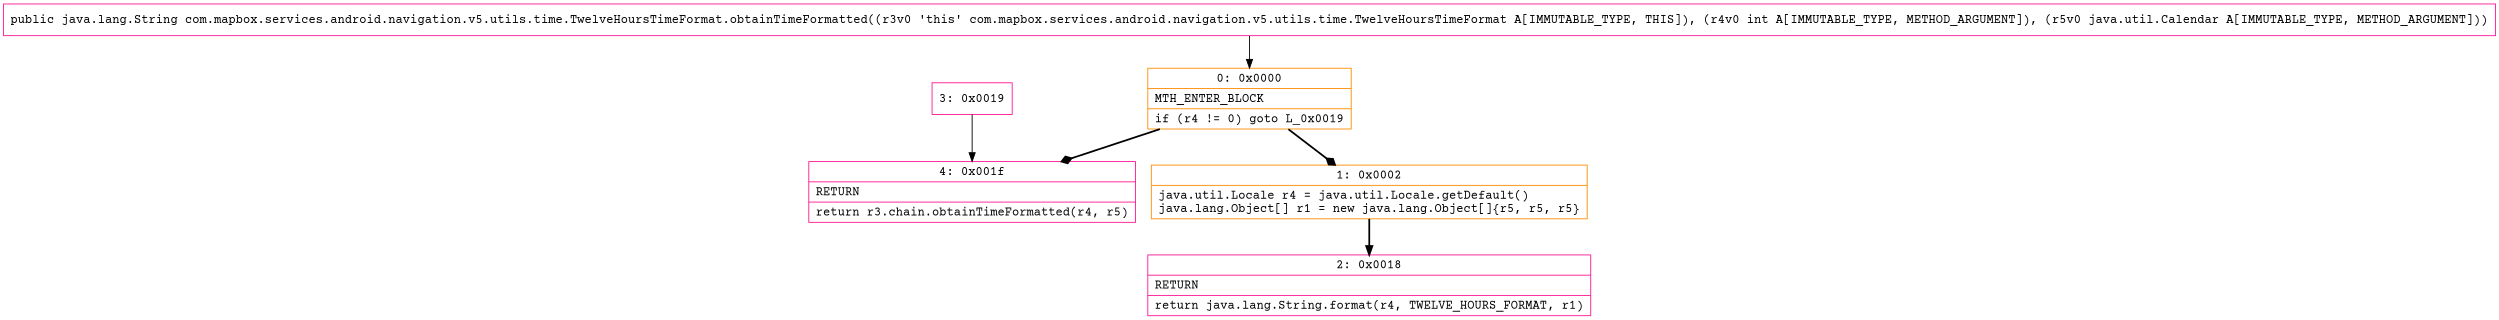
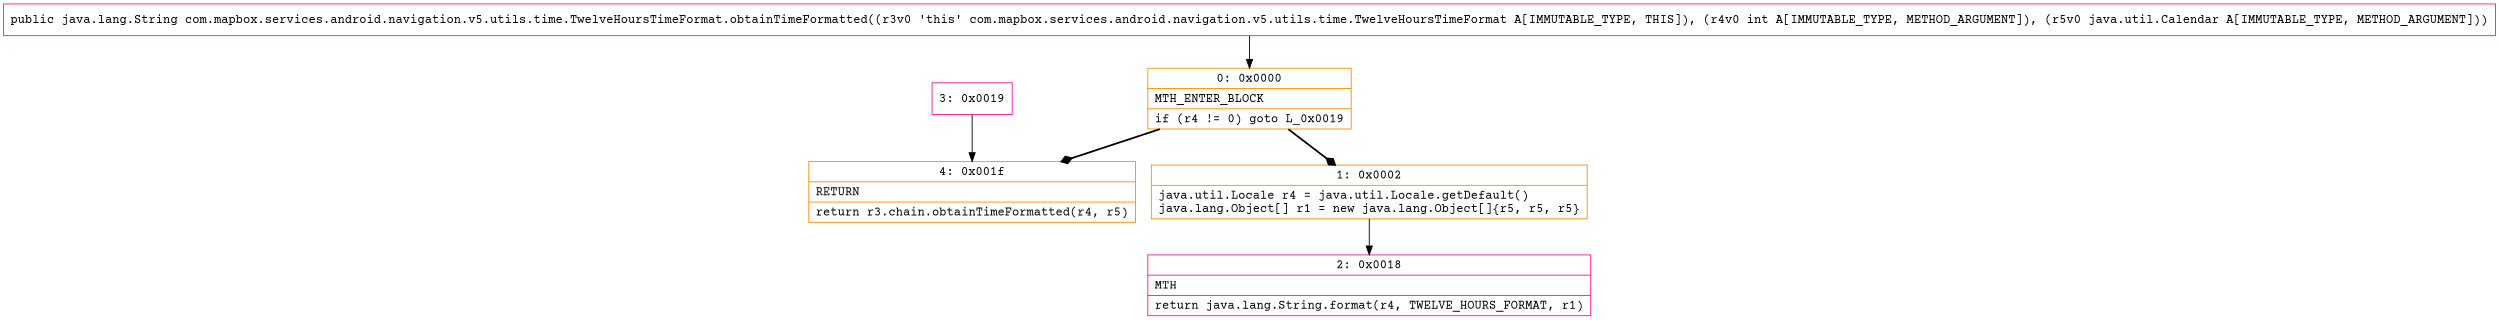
node "4: 0x001f": color deeppink -> darkorange
edge "1: 0x0002" -> "2: 0x0018": style bold -> solid
node "2: 0x0018": text "RETURN" -> "MTH"
